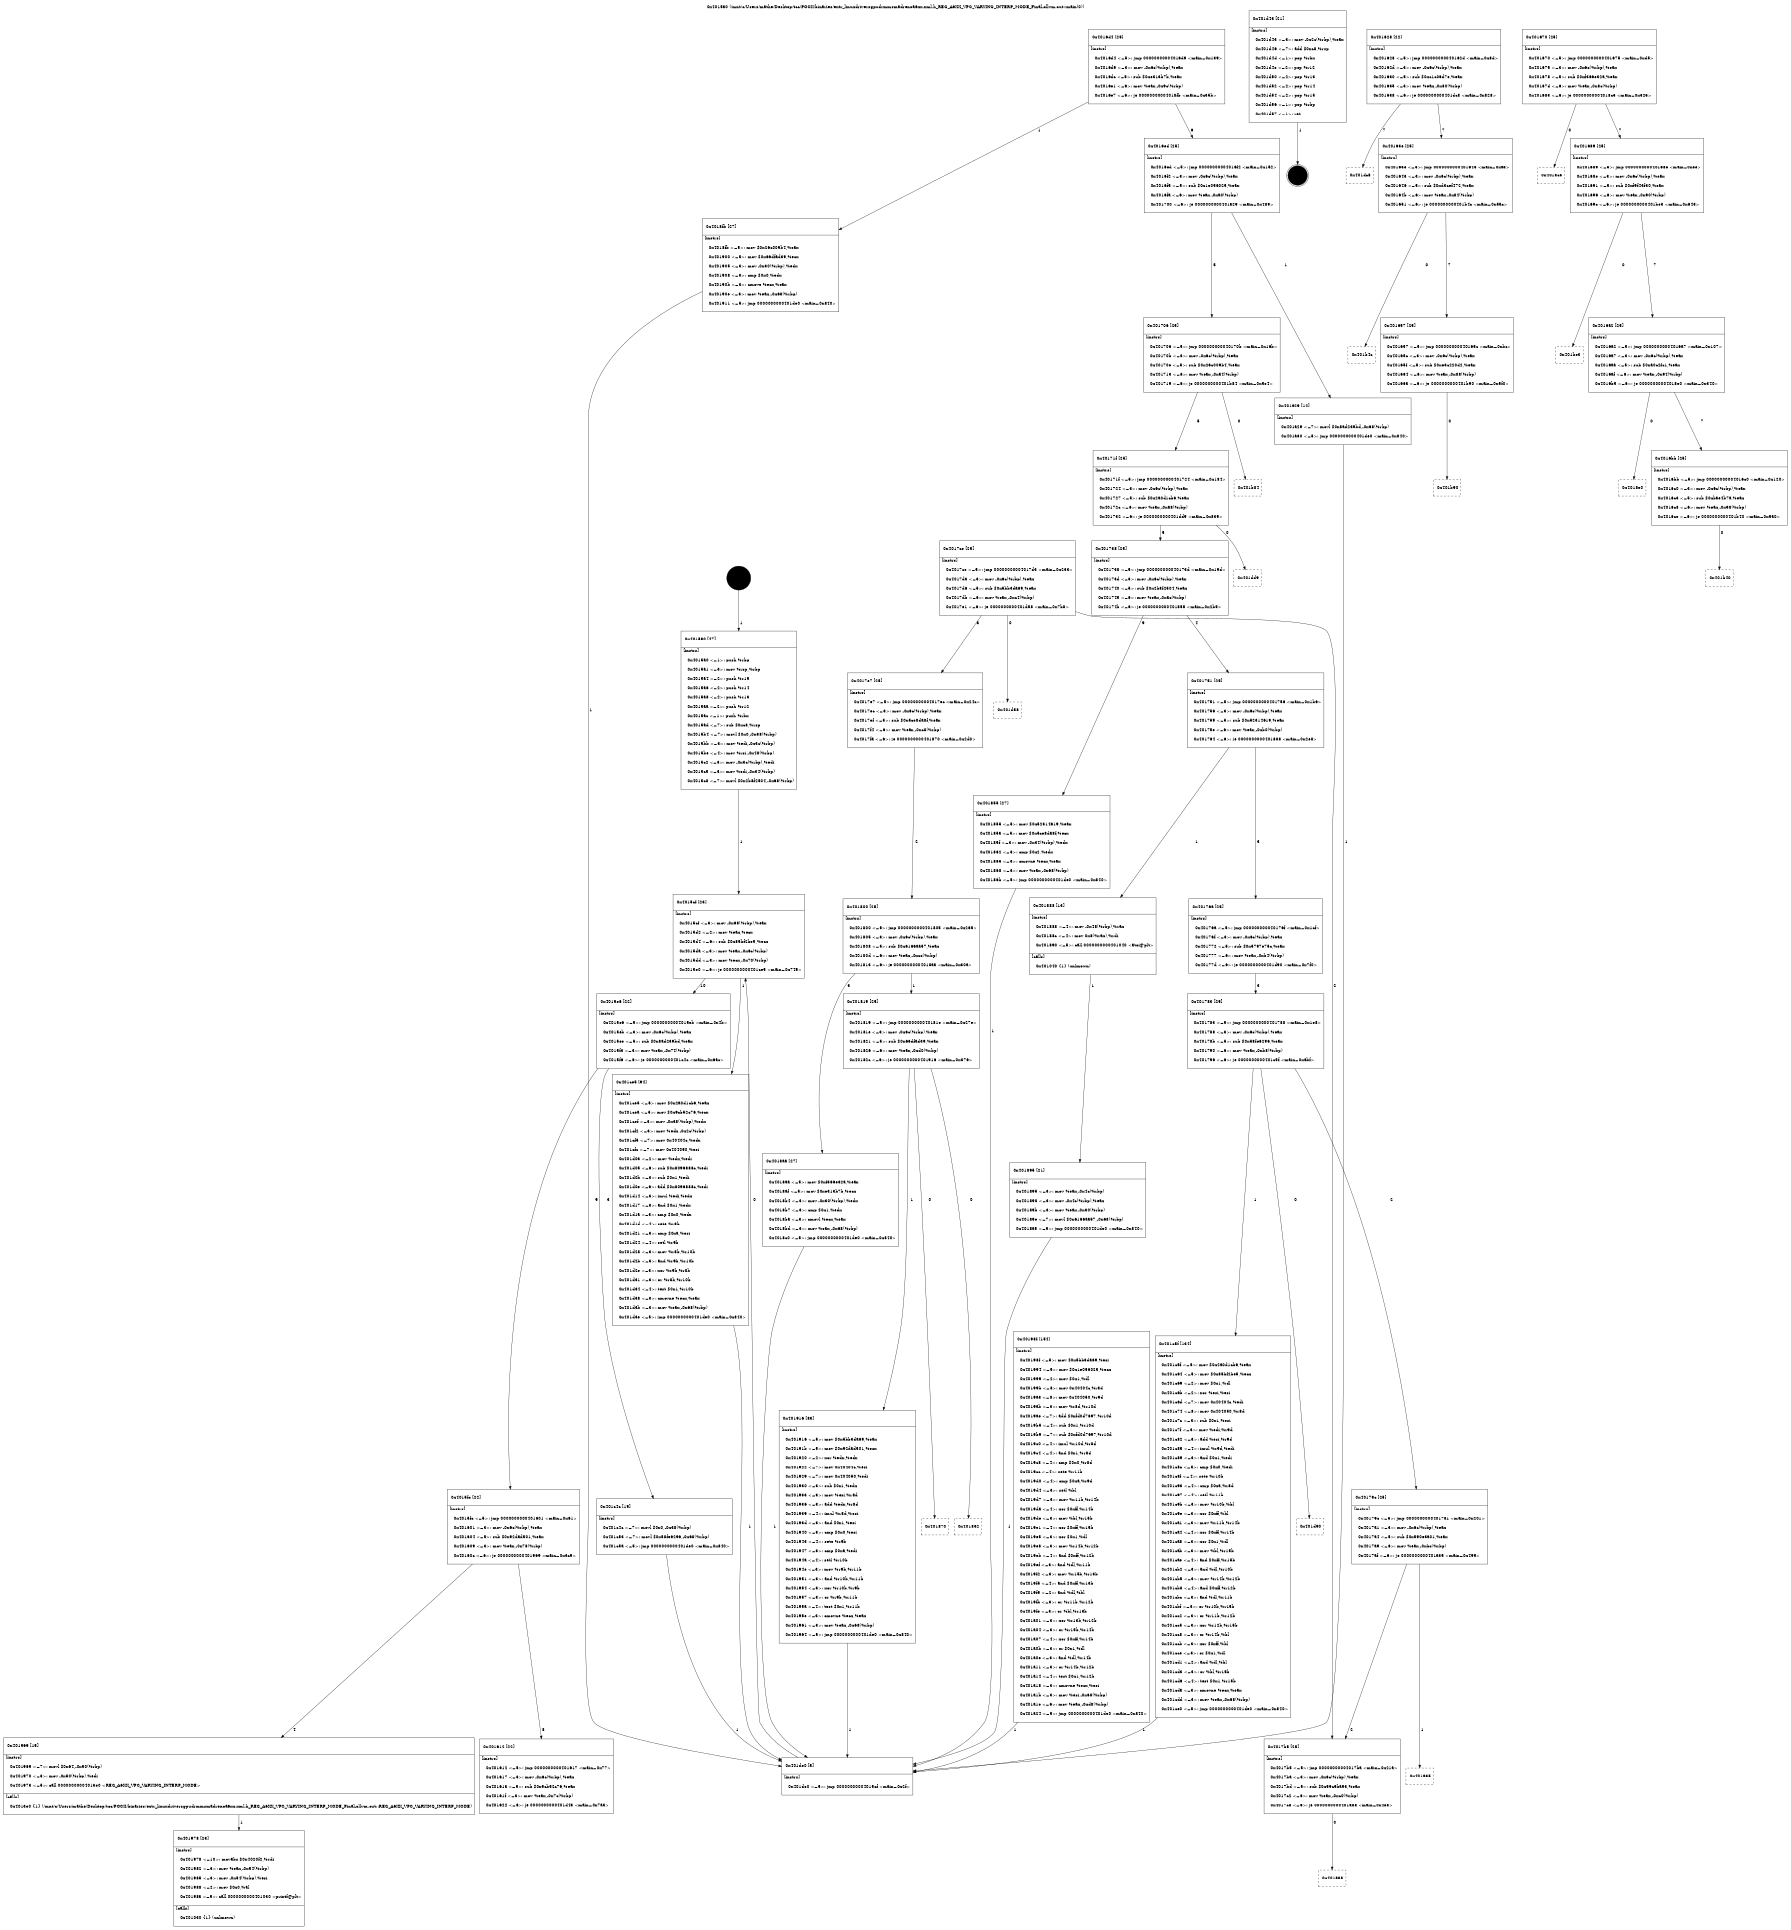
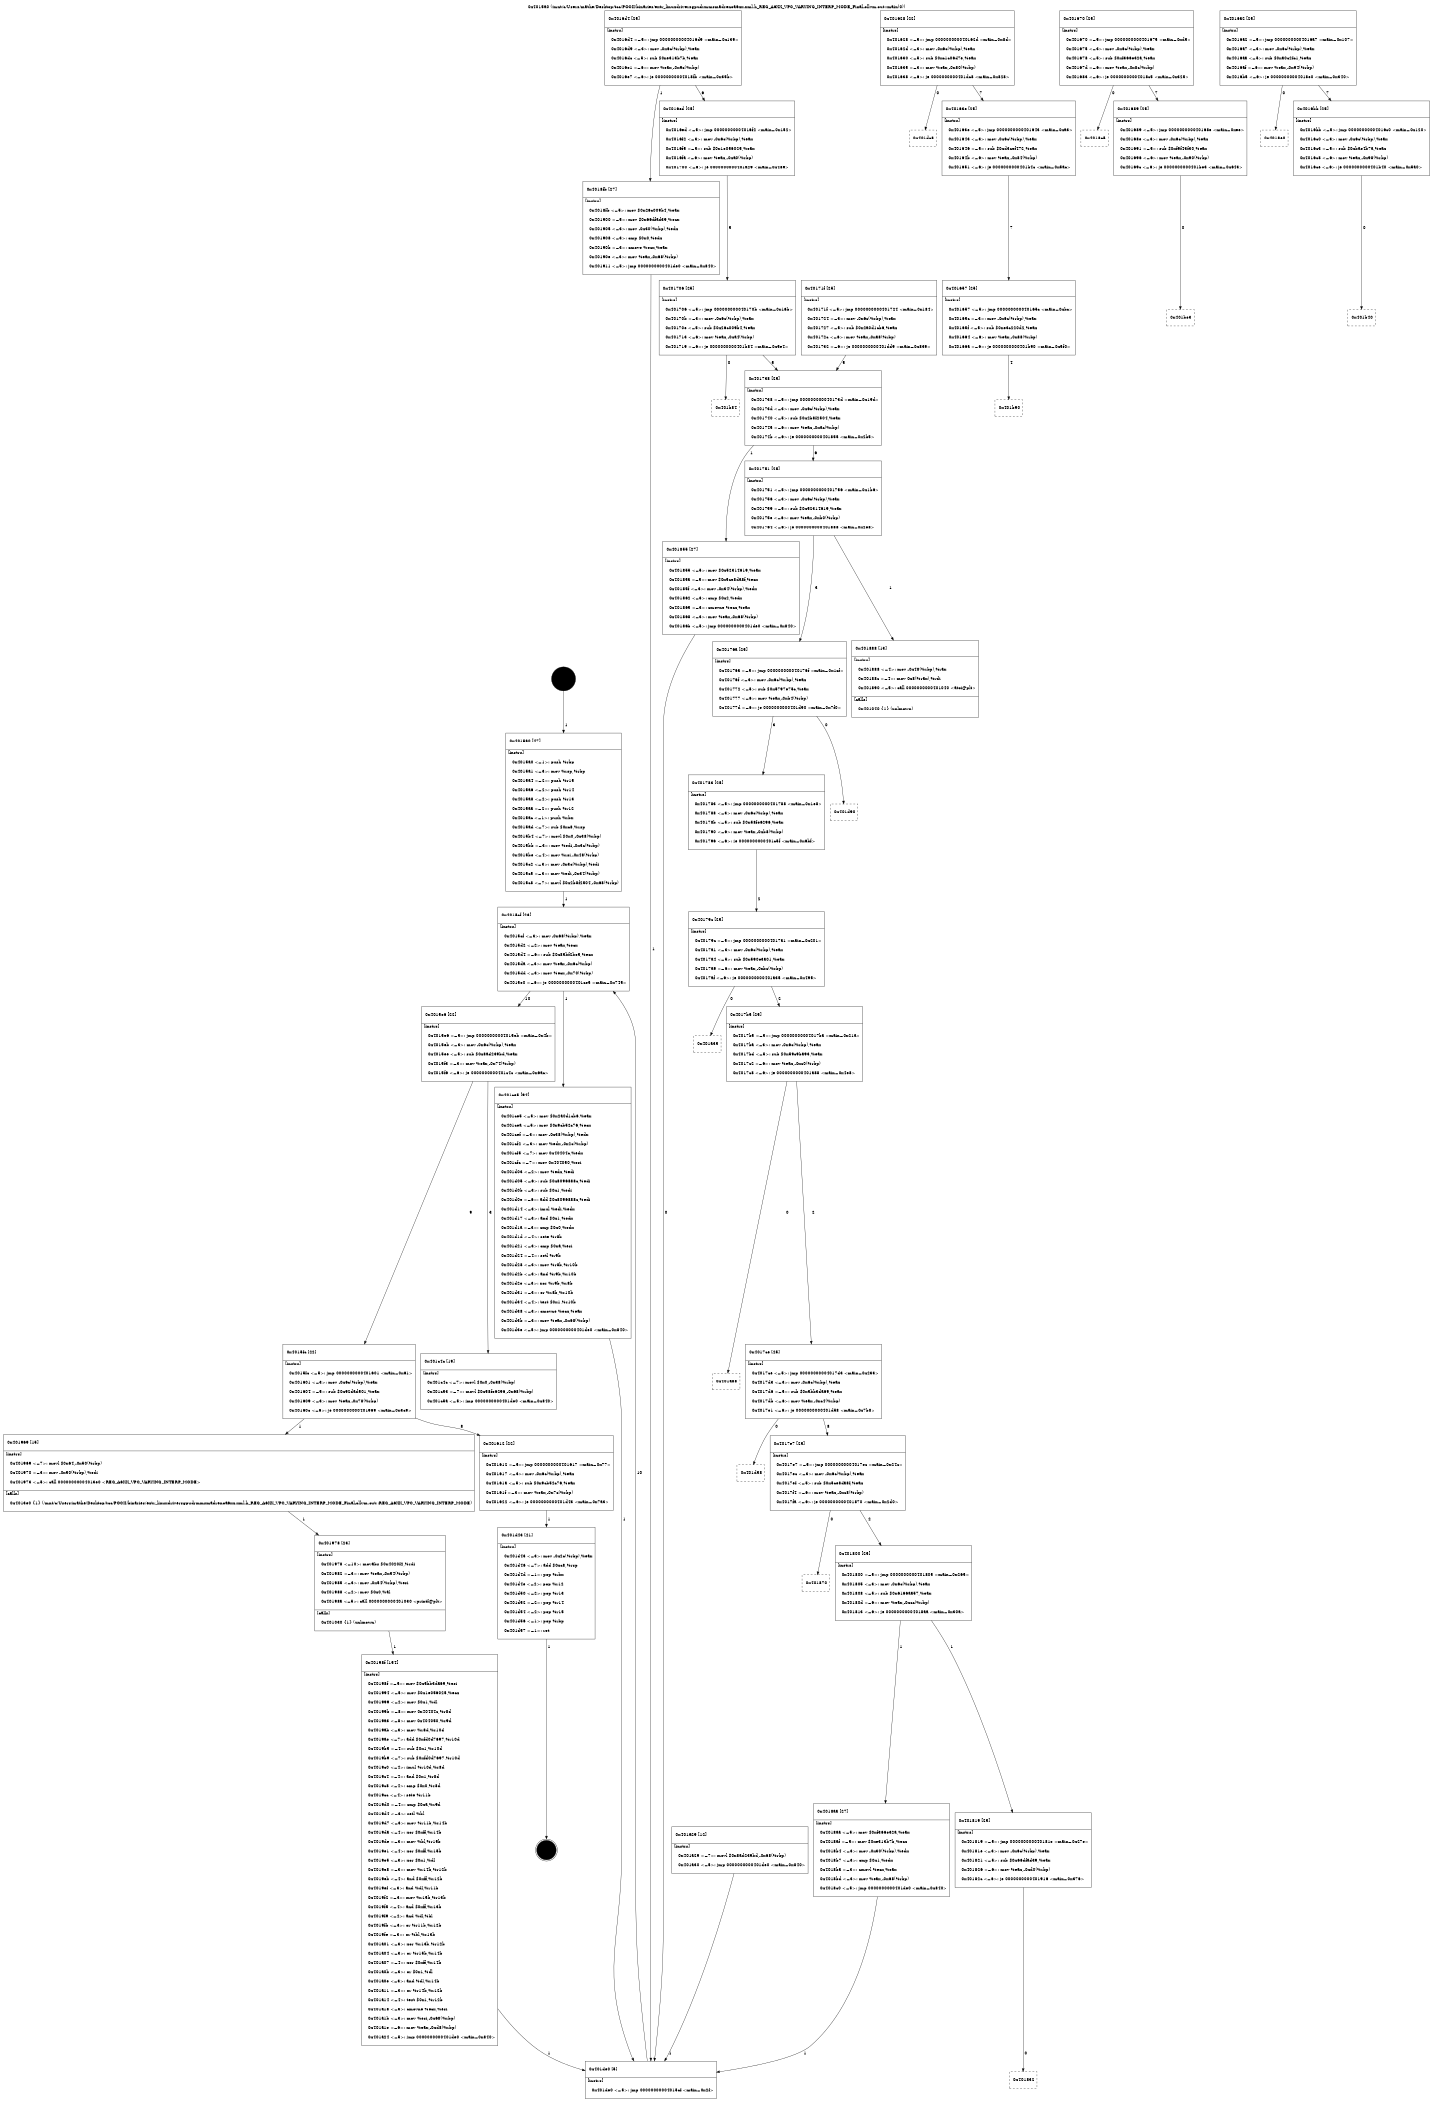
edge "0x401628 [22]" -> "0x401dc8": label " 7" -> " 0"
edge "0x401689 [25]" -> "0x4016a2 [25]": removed, label "7"
edge "0x4016ed [25]" -> "0x401a29 [12]": removed, label "1"
node "0x401b4c": removed
edge "0x401706 [25]" -> "0x40171f [25]": now "0x401706 [25]" -> "0x401738 [25]"
edge "0x401657 [25]" -> "0x401b90": label " 0" -> " 4"
node "0x401dd9": removed
edge "0x401738 [25]" -> "0x401855 [27]": label " 9" -> " 1"
edge "0x401738 [25]" -> "0x401751 [25]": label " 4" -> " 6"
edge "0x401800 [25]" -> "0x4018aa [27]": label " 3" -> " 1"
edge "0x401855 [27]" -> "0x401de0 [5]": label " 1" -> " 0"
edge "0x4017ce [25]" -> "0x4017b5 [25]": reversed
edge "0x401de0 [5]" -> "0x4015cf [23]": label " 0" -> " 10"
node "0x401895 [21]": removed
edge "0x401783 [25]" -> "0x401d90": now "0x40176a [25]" -> "0x401d90"
edge "0x401819 [25]" -> "0x401870": now "0x4017e7 [25]" -> "0x401870"
edge "0x401612 [22]" -> "0x401d43 [21]": added, label "1"
node "0x401916 [83]": removed
node "0x401c5f [134]": removed
edge "0x401978 [23]" -> "0x40198f [154]": added, label "1"
edge "0x401c4c [19]" -> "0x401de0 [5]": removed, label "1"
edge "0x4015fc [22]" -> "0x401969 [15]": label " 4" -> " 1"
edge "0x40179c [25]" -> "0x401a35": label " 1" -> " 0"
